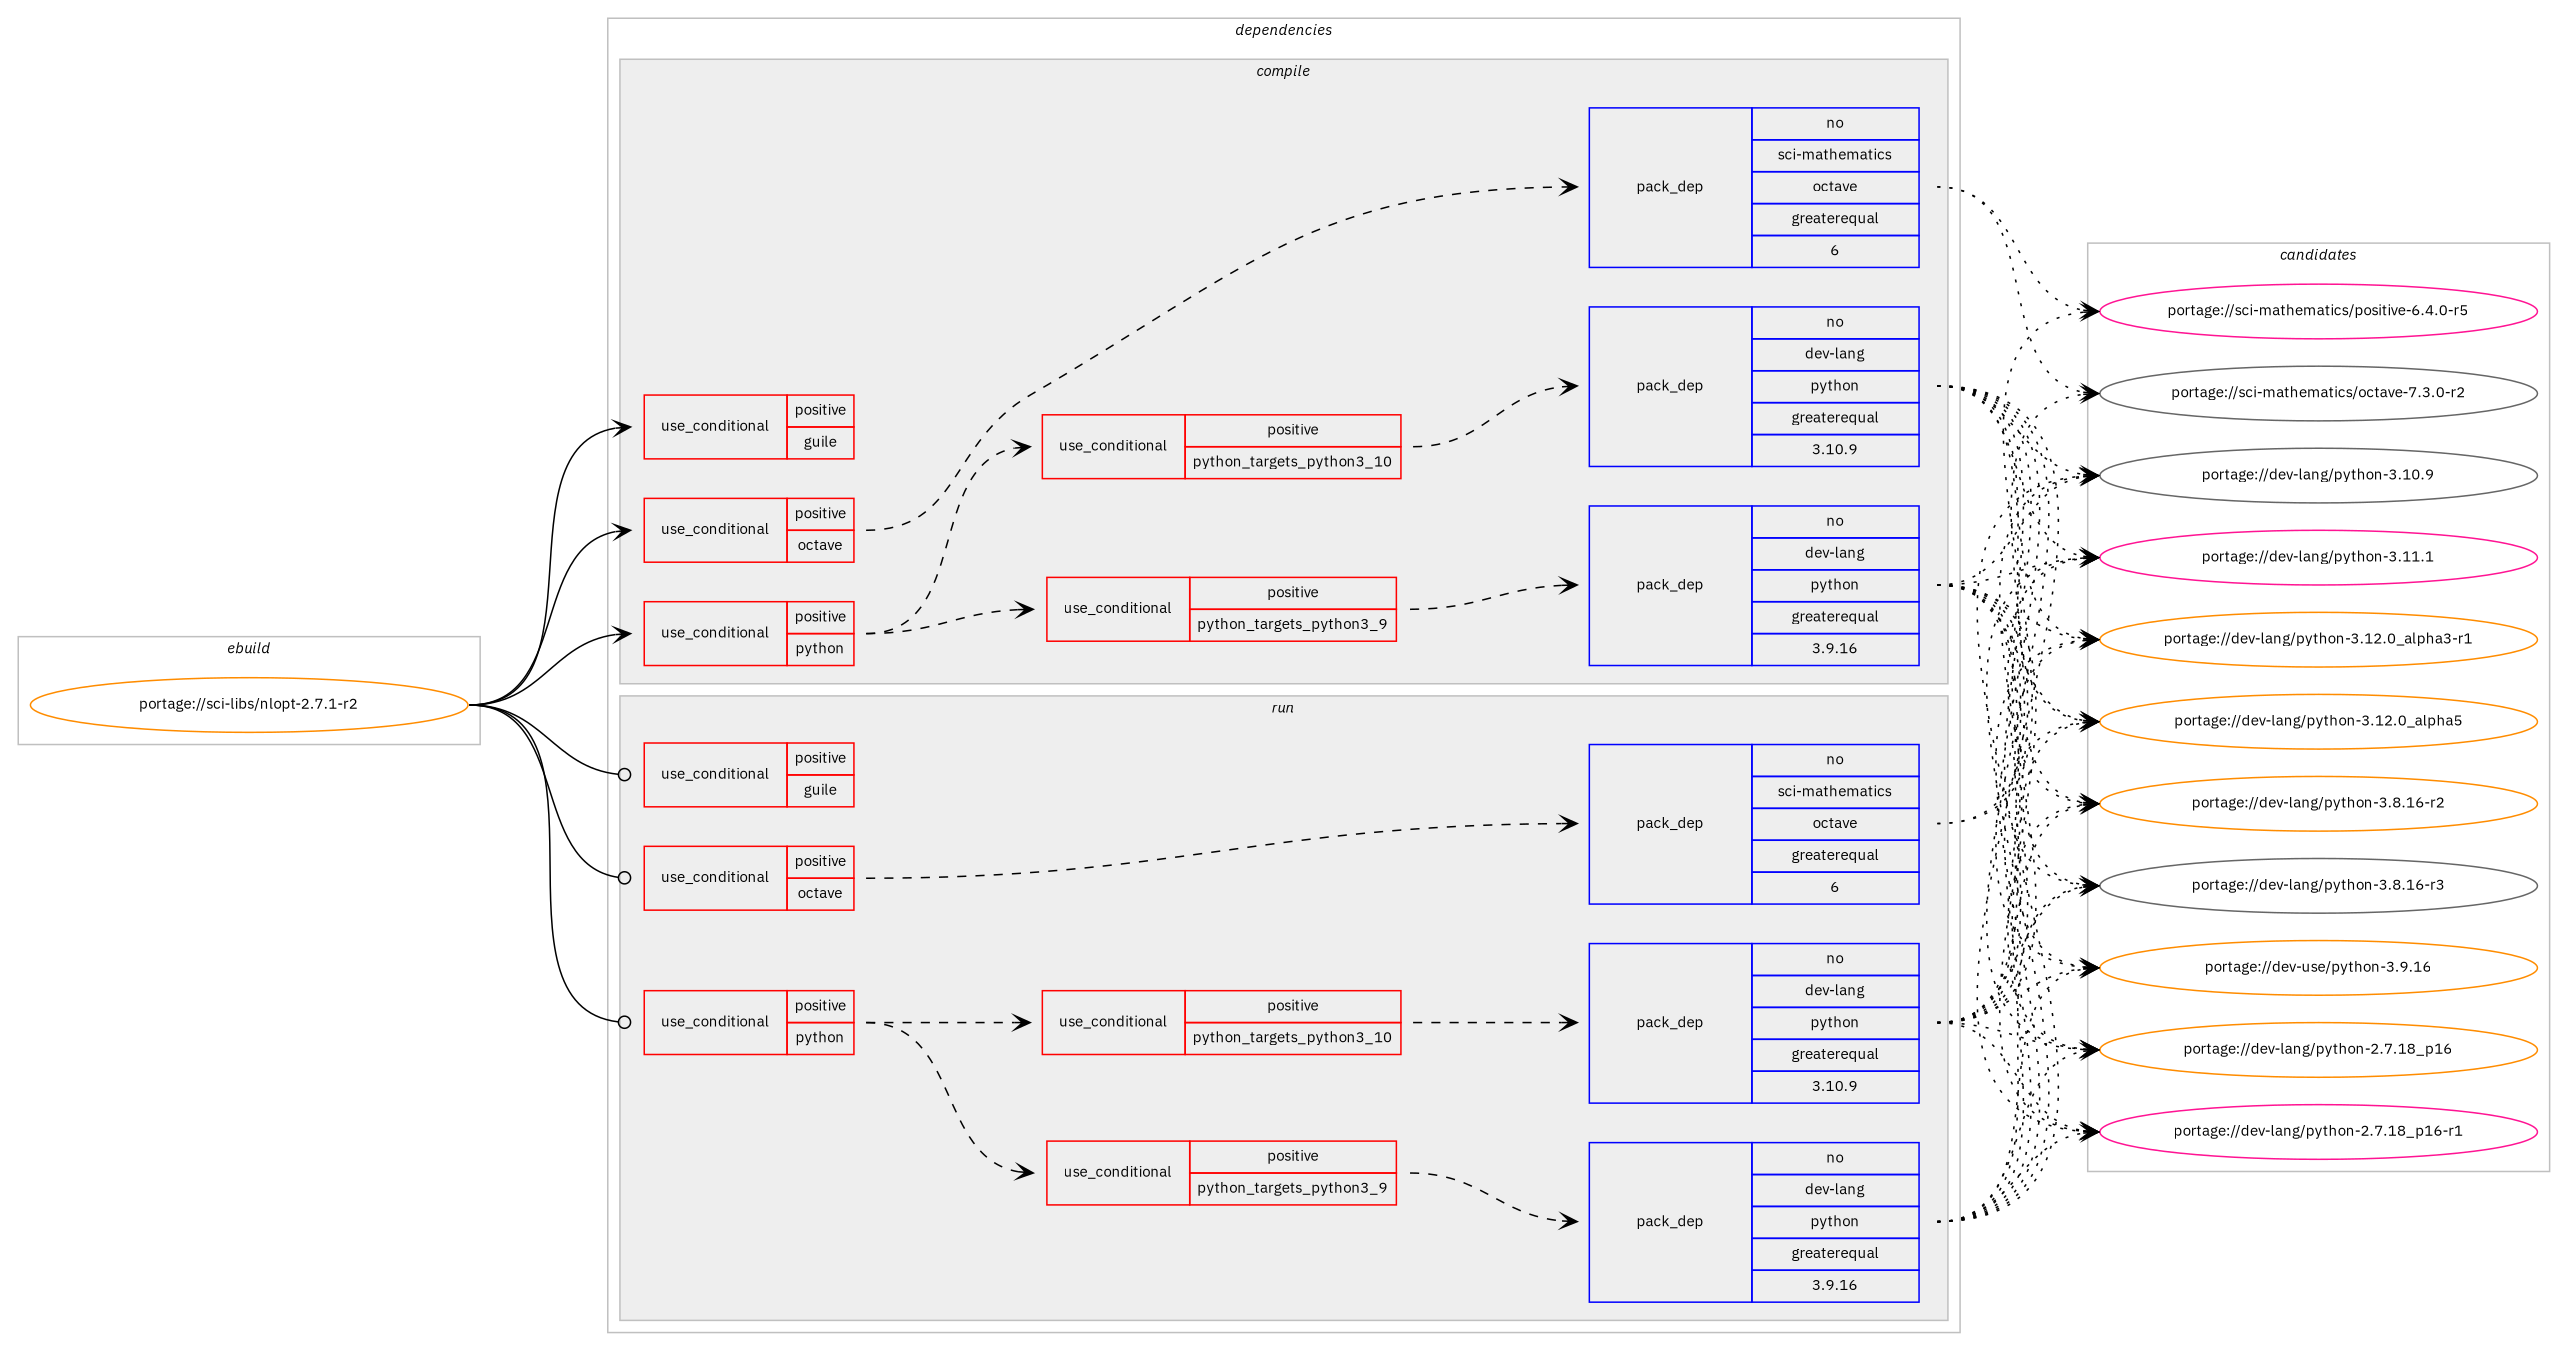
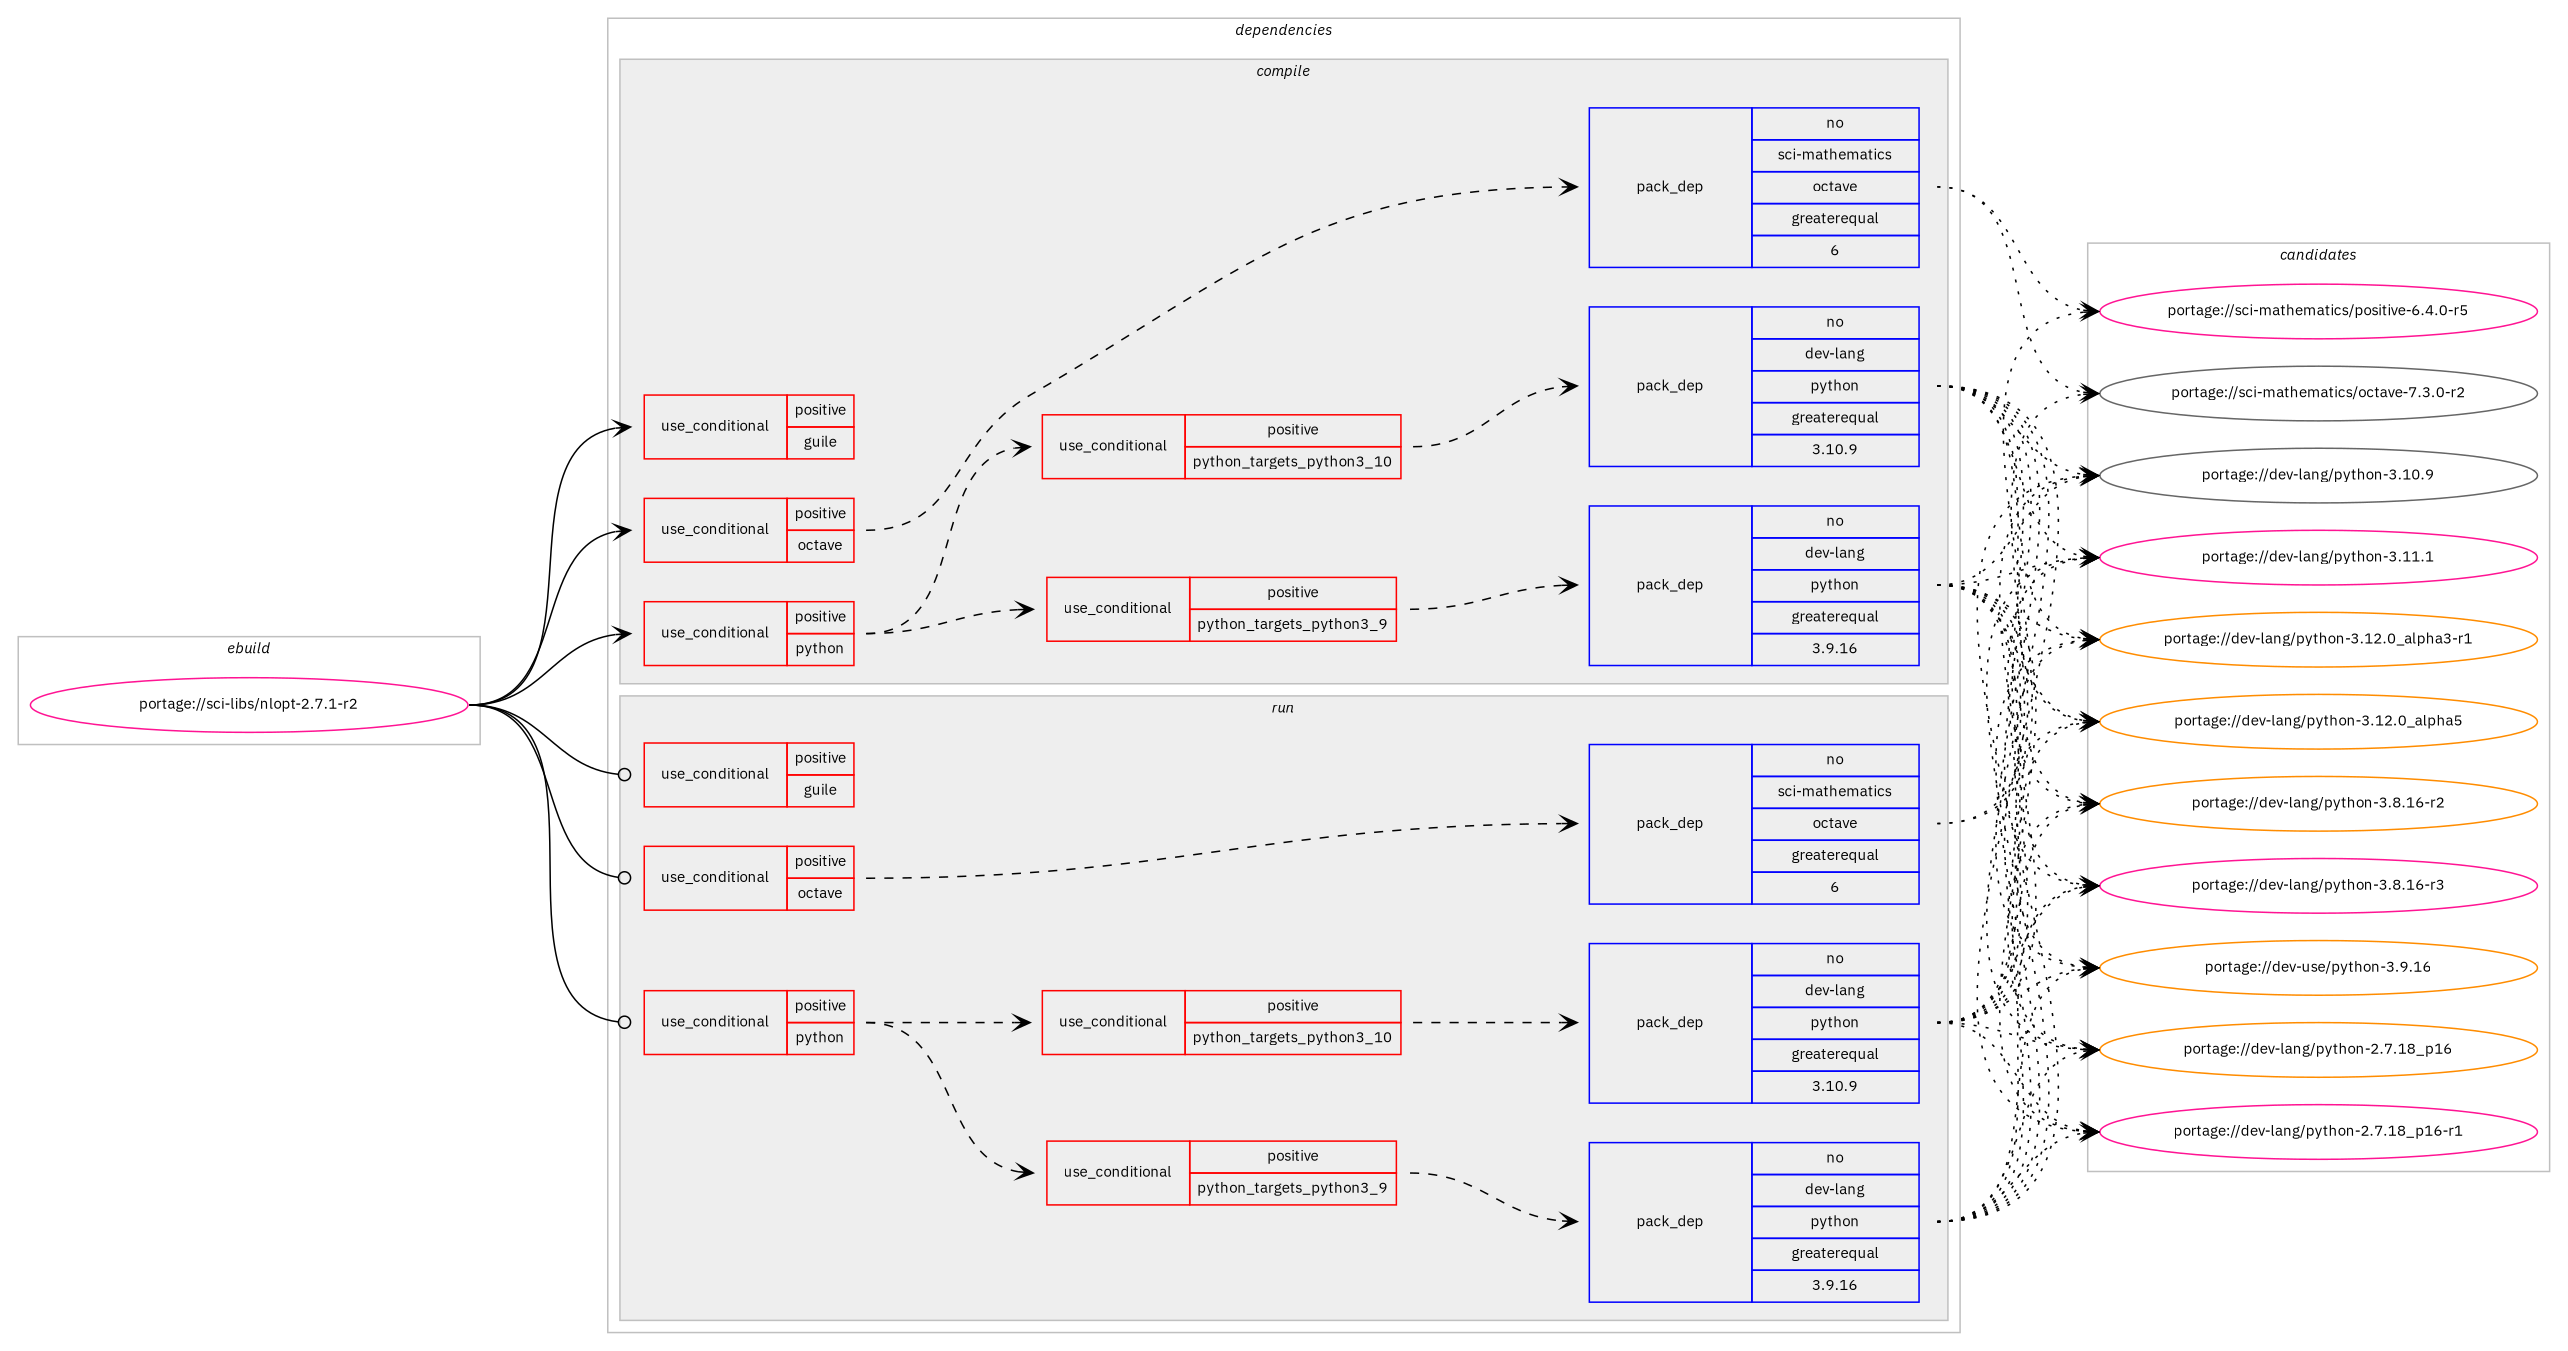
node "portage://sci-libs/nlopt-2.7.1-r2": color darkorange -> deeppink
node "portage://dev-lang/python-3.8.16-r3": color gray40 -> deeppink
